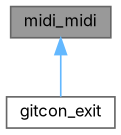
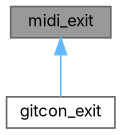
node "midi_midi": label "midi_midi" -> "midi_exit"
